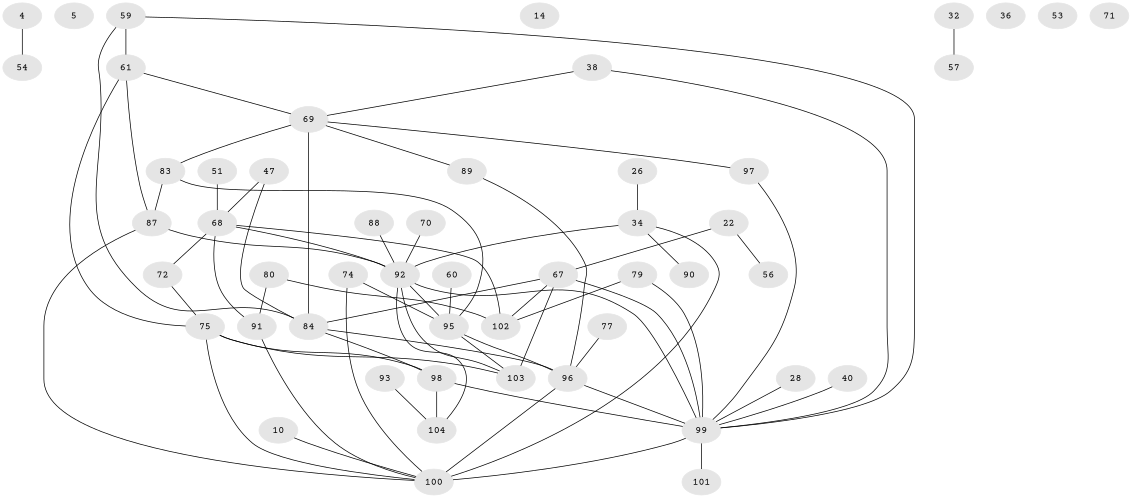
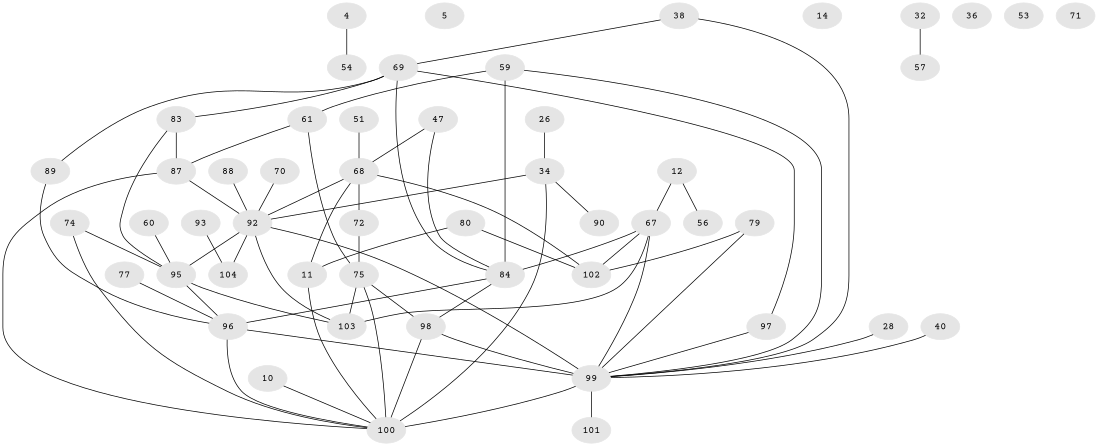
edge "61" -- "69": removed
node "22": label "22" -> "12"
node "91": label "91" -> "11"
edge "98" -- "104": now "98" -- "100"
